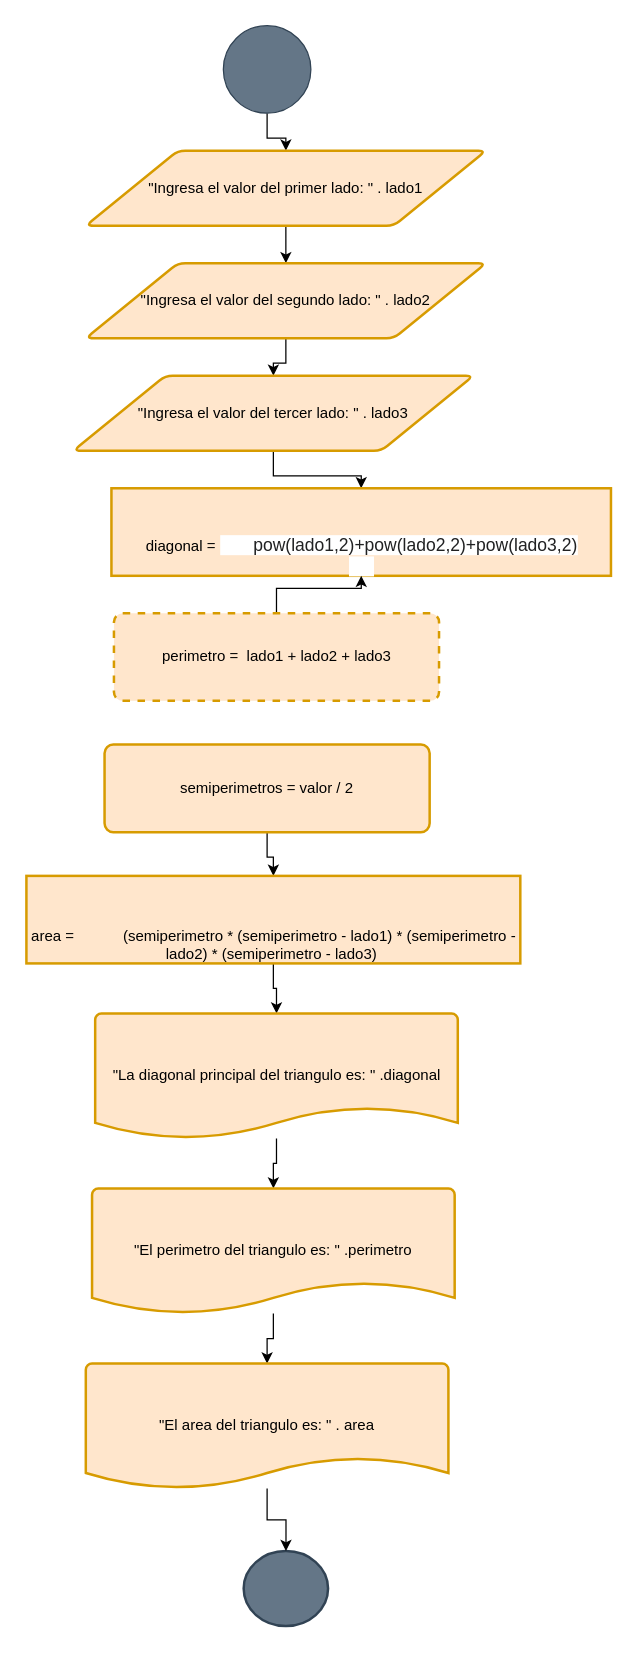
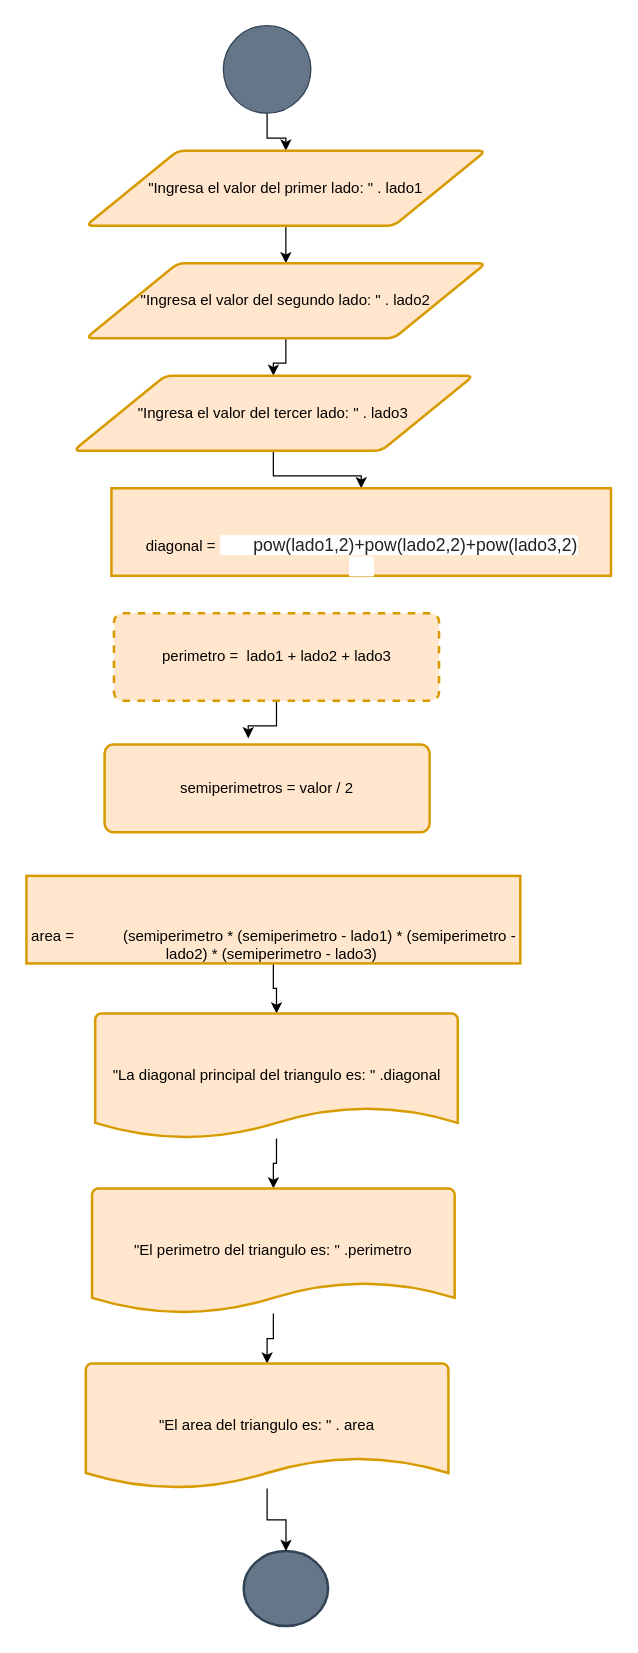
edge "perimetro = lado1 + lado2 + lado3" -> "diagonal = pow(lado1,2)+pow(lado2,2)+pow(lado3,2)": now "perimetro = lado1 + lado2 + lado3" -> "semiperimetros = valor / 2"
edge "semiperimetros = valor / 2" -> "area = (semiperimetro * (semiperimetro - lado1) * (semiperimetro - lado2) * (semiperimetro - lado3)": removed
